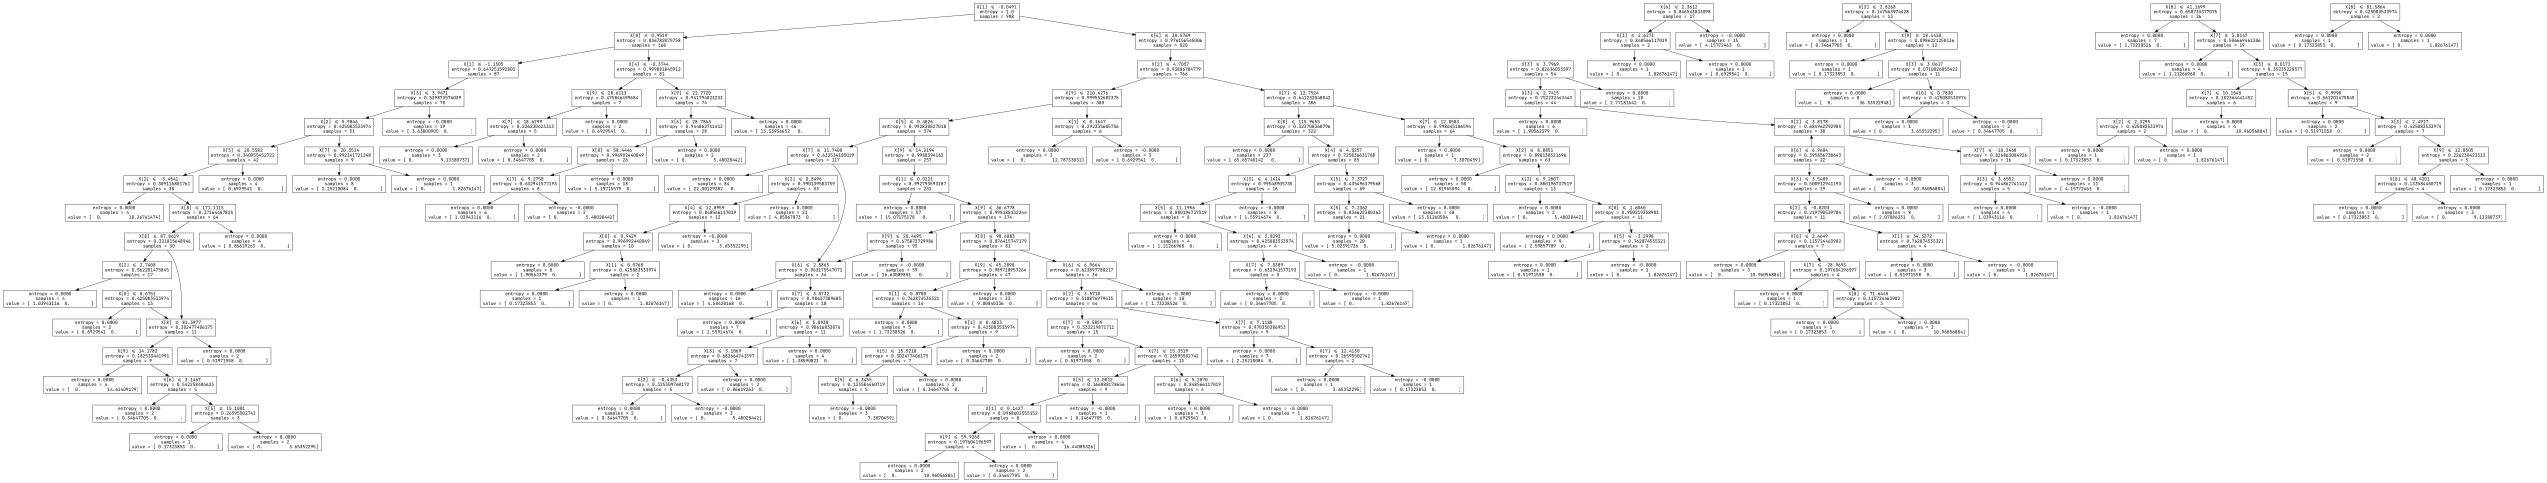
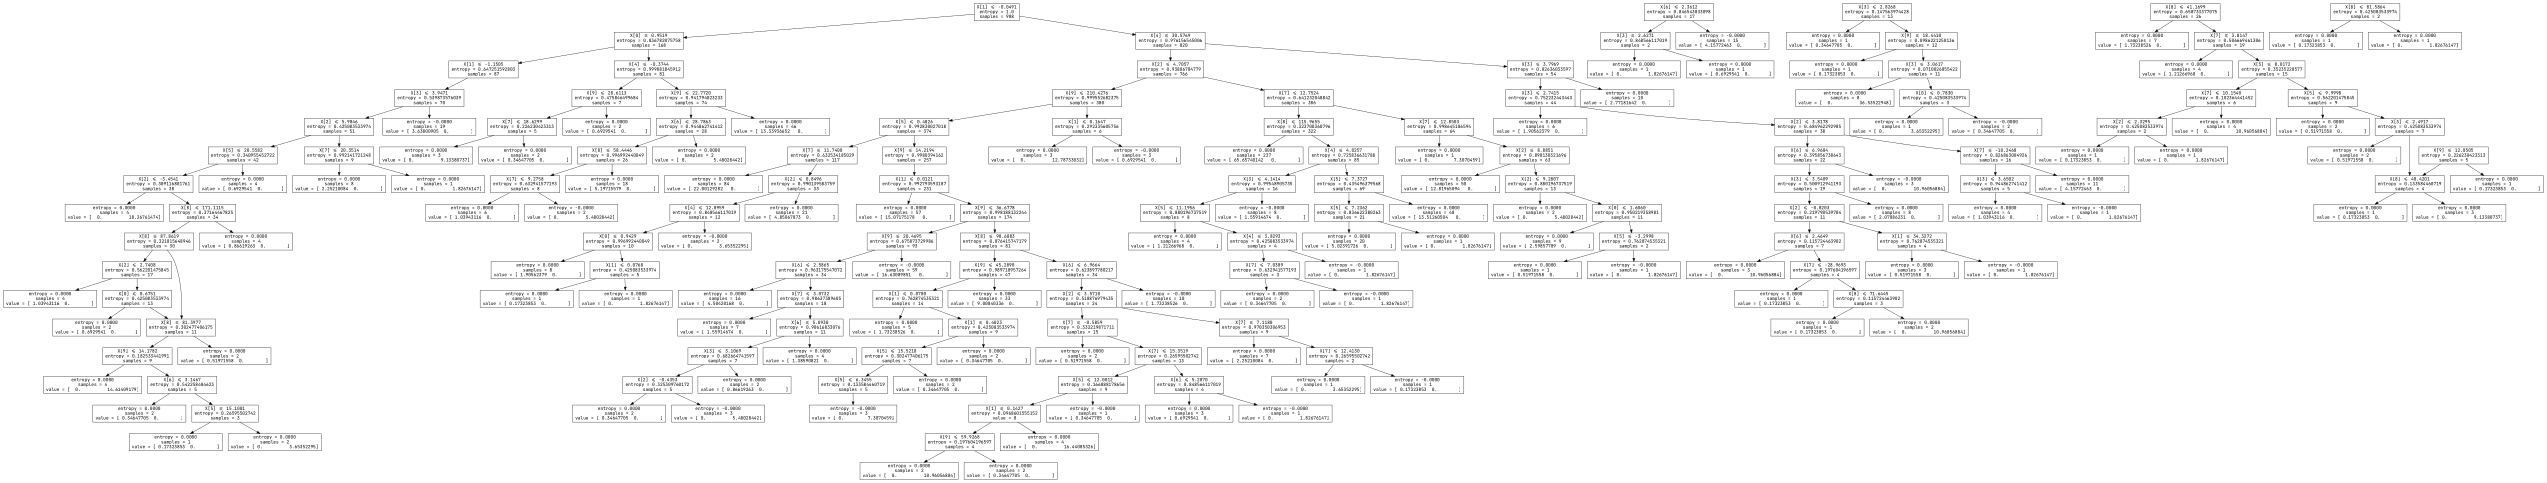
edge "X[4] <= 30.5769 entropy = 0.976156545006 samples = 820" -> "X[3] <= 3.7969 entropy = 0.82636033597 samples = 54": added
edge "X[7] <= 10.1540 entropy = 0.102364441452 samples = 6" -> "X[2] <= 2.3295 entropy = 0.425083533974 samples = 2": added
edge "X[3] <= 2.4917 entropy = 0.425083533974 samples = 7" -> "X[9] <= 12.8505 entropy = 0.226230423313 samples = 5": now "X[3] <= 2.4917 entropy = 0.425083533974 samples = 7" -> "X[8] <= 48.4201 entropy = 0.133584460719 samples = 4"
edge "X[6] <= 6.9684 entropy = 0.395856738643 samples = 22" -> "X[2] <= 3.8178 entropy = 0.684962292985 samples = 38": reversed
edge "X[2] <= 9.2807 entropy = 0.880196737519 samples = 13" -> "X[2] <= 8.8851 entropy = 0.898130321696 samples = 63": reversed
node "X[8] <= 171.1115 entropy = 0.37164467825 samples = 64": label "X[8] <= 171.1115 entropy = 0.37164467825 samples = 64" -> "X[8] <= 171.1115 entropy = 0.37164467825 samples = 34"
edge "X[7] <= 11.7400 entropy = 0.632534185029 samples = 117" -> "X[6] <= 2.5865 entropy = 0.963175547072 samples = 34": now "X[7] <= 11.7400 entropy = 0.632534185029 samples = 117" -> "X[2] <= 0.8496 entropy = 0.990139583759 samples = 33"
node "X[1] <= 0.0768 entropy = 0.425083533974 samples = 2": label "X[1] <= 0.0768 entropy = 0.425083533974 samples = 2" -> "X[1] <= 0.0768 entropy = 0.425083533974 samples = 5"
edge "X[2] <= 2.7408 entropy = 0.562201475845 samples = 17" -> "X[0] <= 0.6751 entropy = 0.425083533974 samples = 13": added
node "X[2] <= 3.5710 entropy = 0.518876979435 samples = 44": label "X[2] <= 3.5710 entropy = 0.518876979435 samples = 44" -> "X[2] <= 3.5710 entropy = 0.518876979435 samples = 24"
node "X[1] <= 0.1427 entropy = 0.0968601555152 samples = 8": label "X[1] <= 0.1427 entropy = 0.0968601555152 samples = 8" -> "X[1] <= 0.1427 entropy = 0.0968601555152 value = 8"
